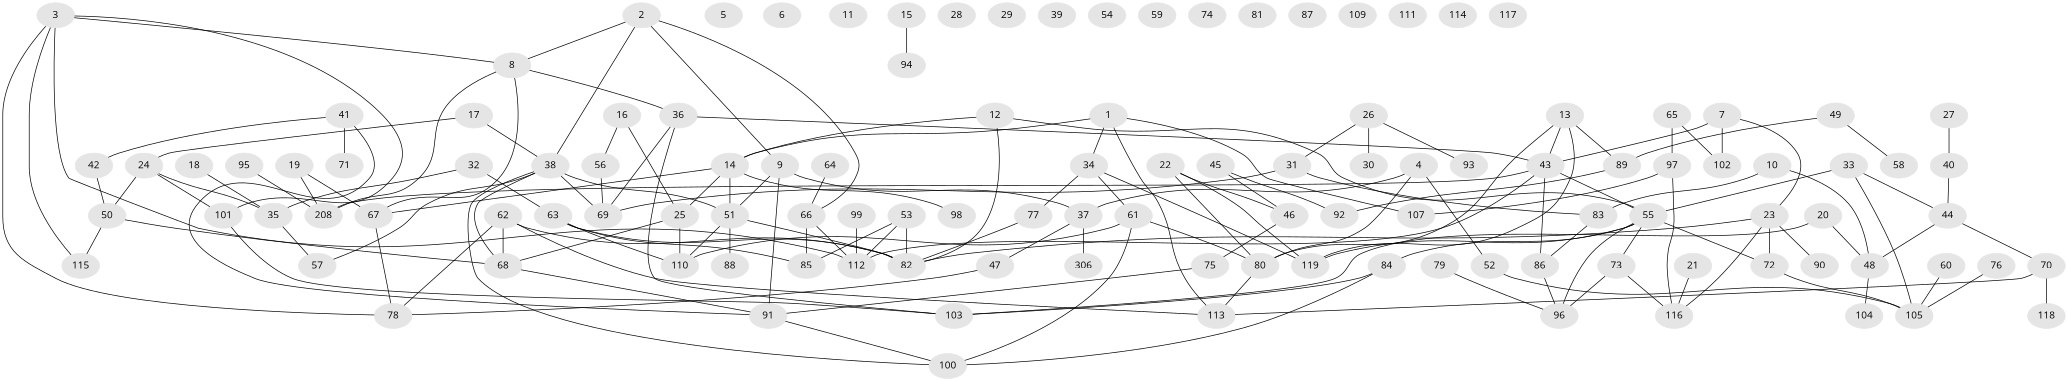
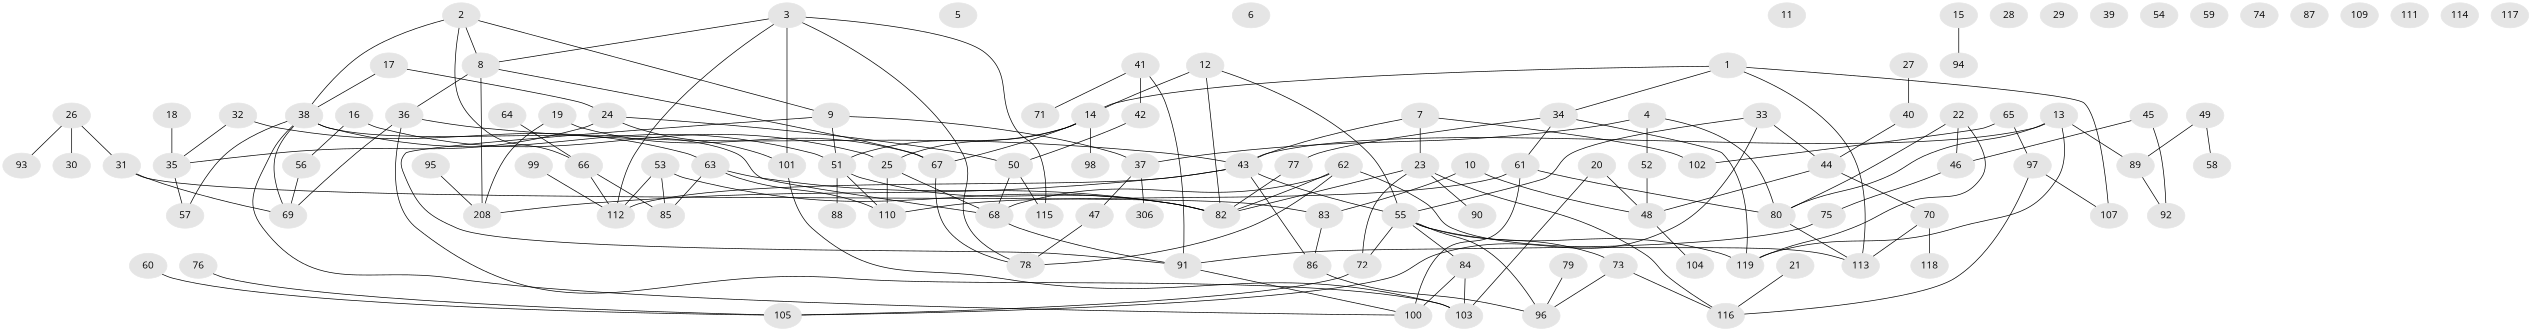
node "81": removed
edge "52" -- "105": now "52" -- "48"
